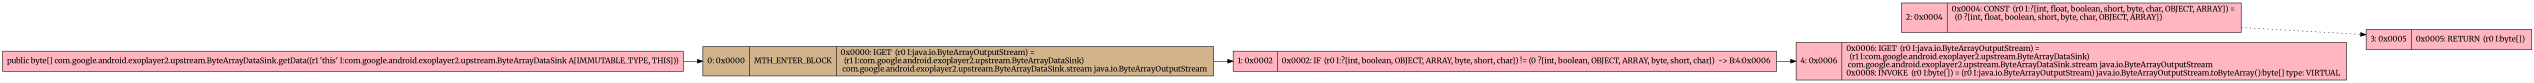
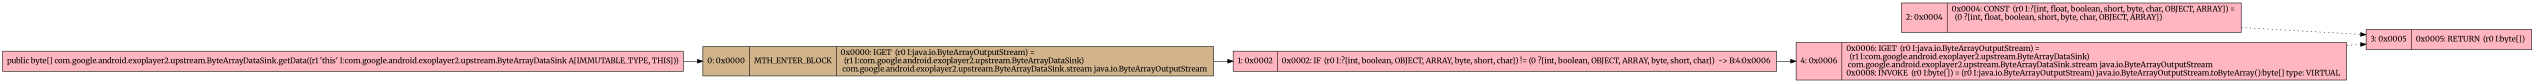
edge "4: 0x0006" -> "3: 0x0005": added
